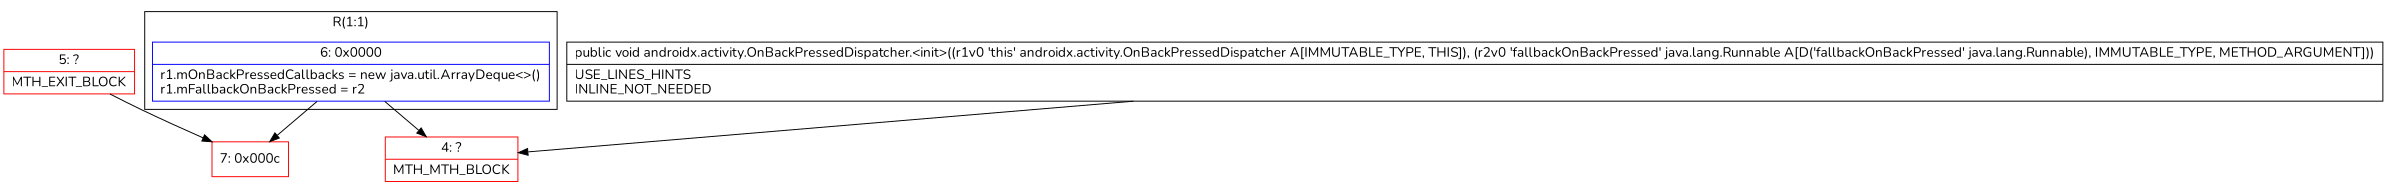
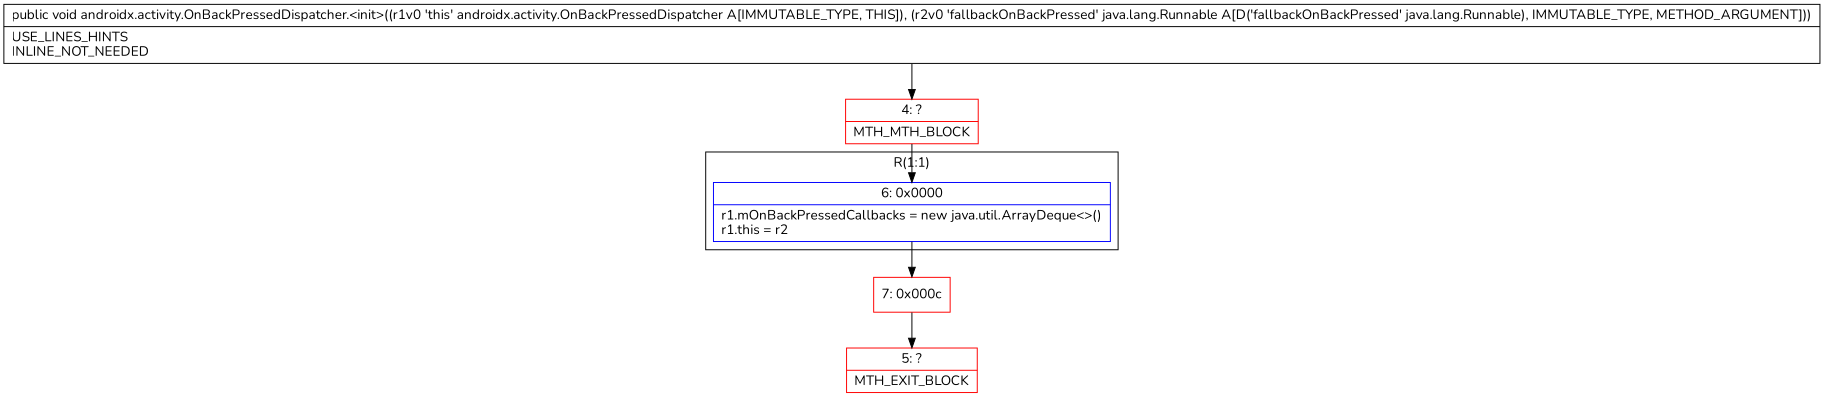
node "6: 0x0000": text "r1.mFallbackOnBackPressed = r2" -> "r1.this = r2"
edge "6: 0x0000" -> "4: ?": reversed
edge "5: ?" -> "7: 0x000c": reversed
